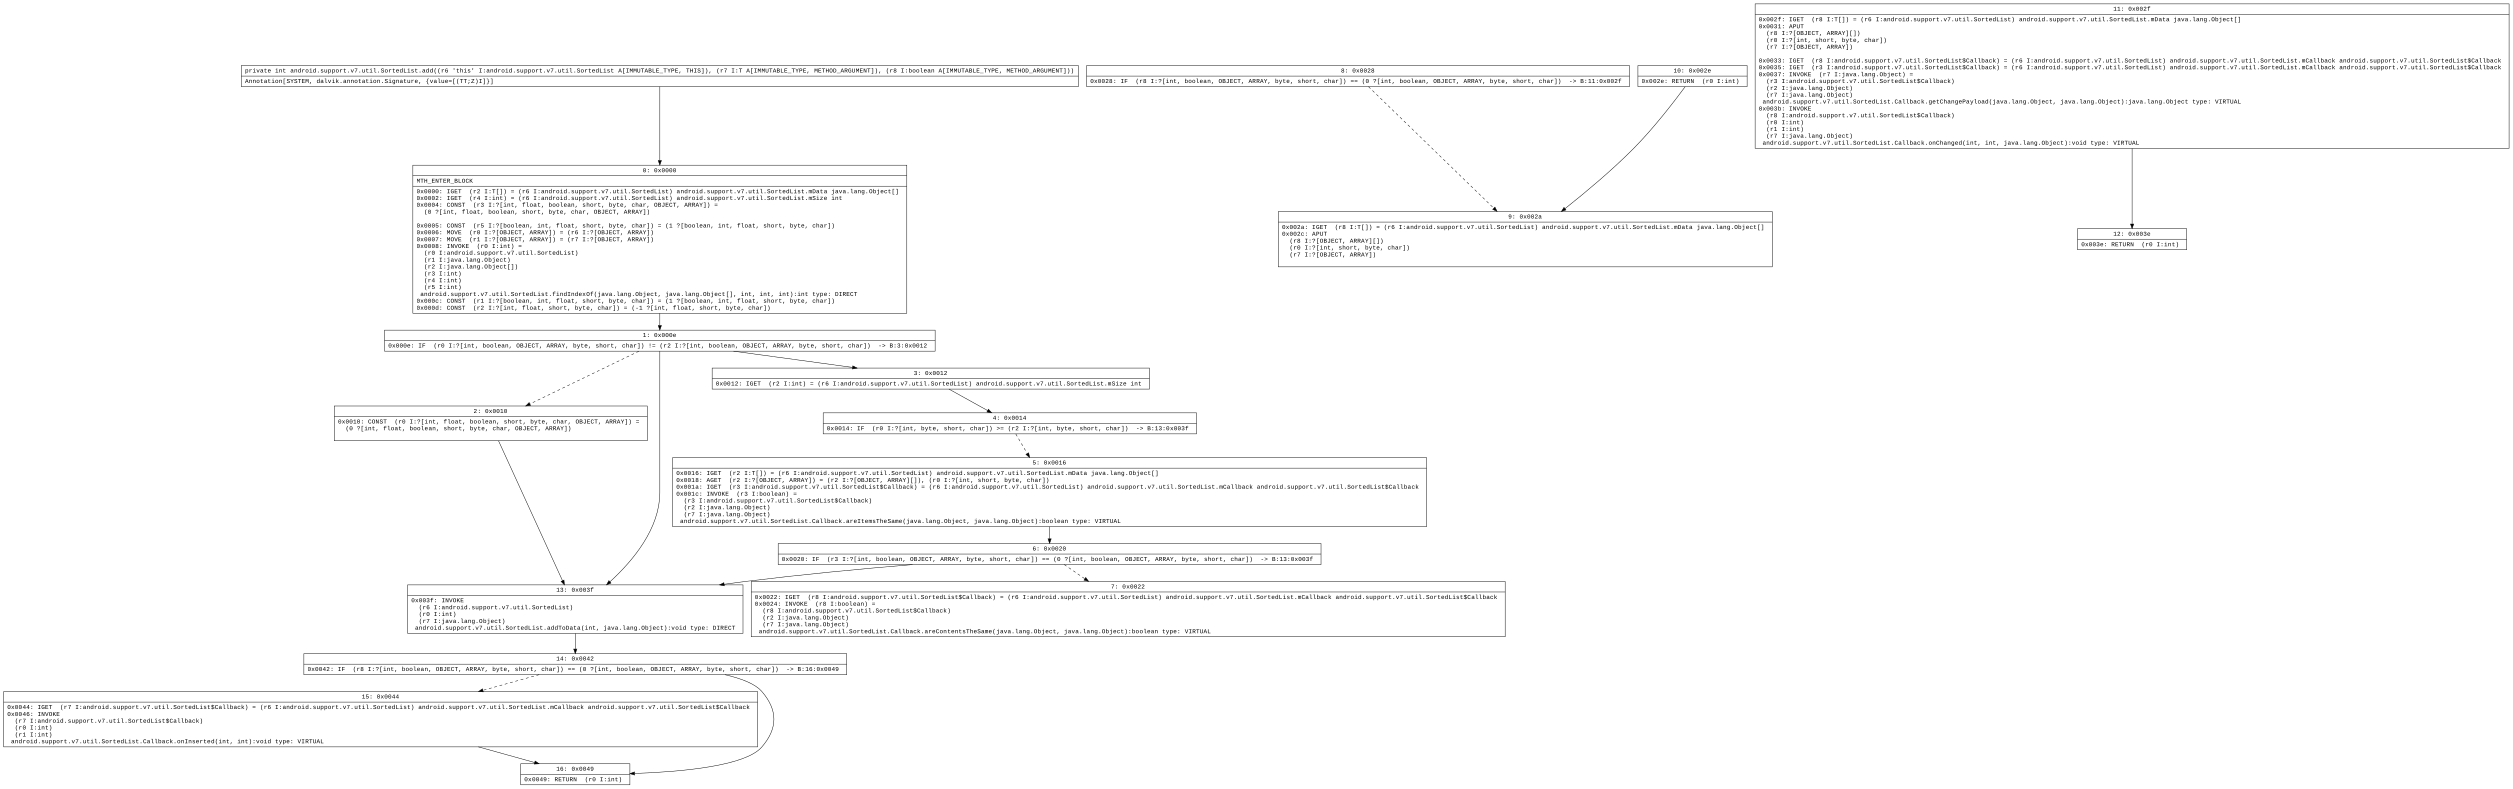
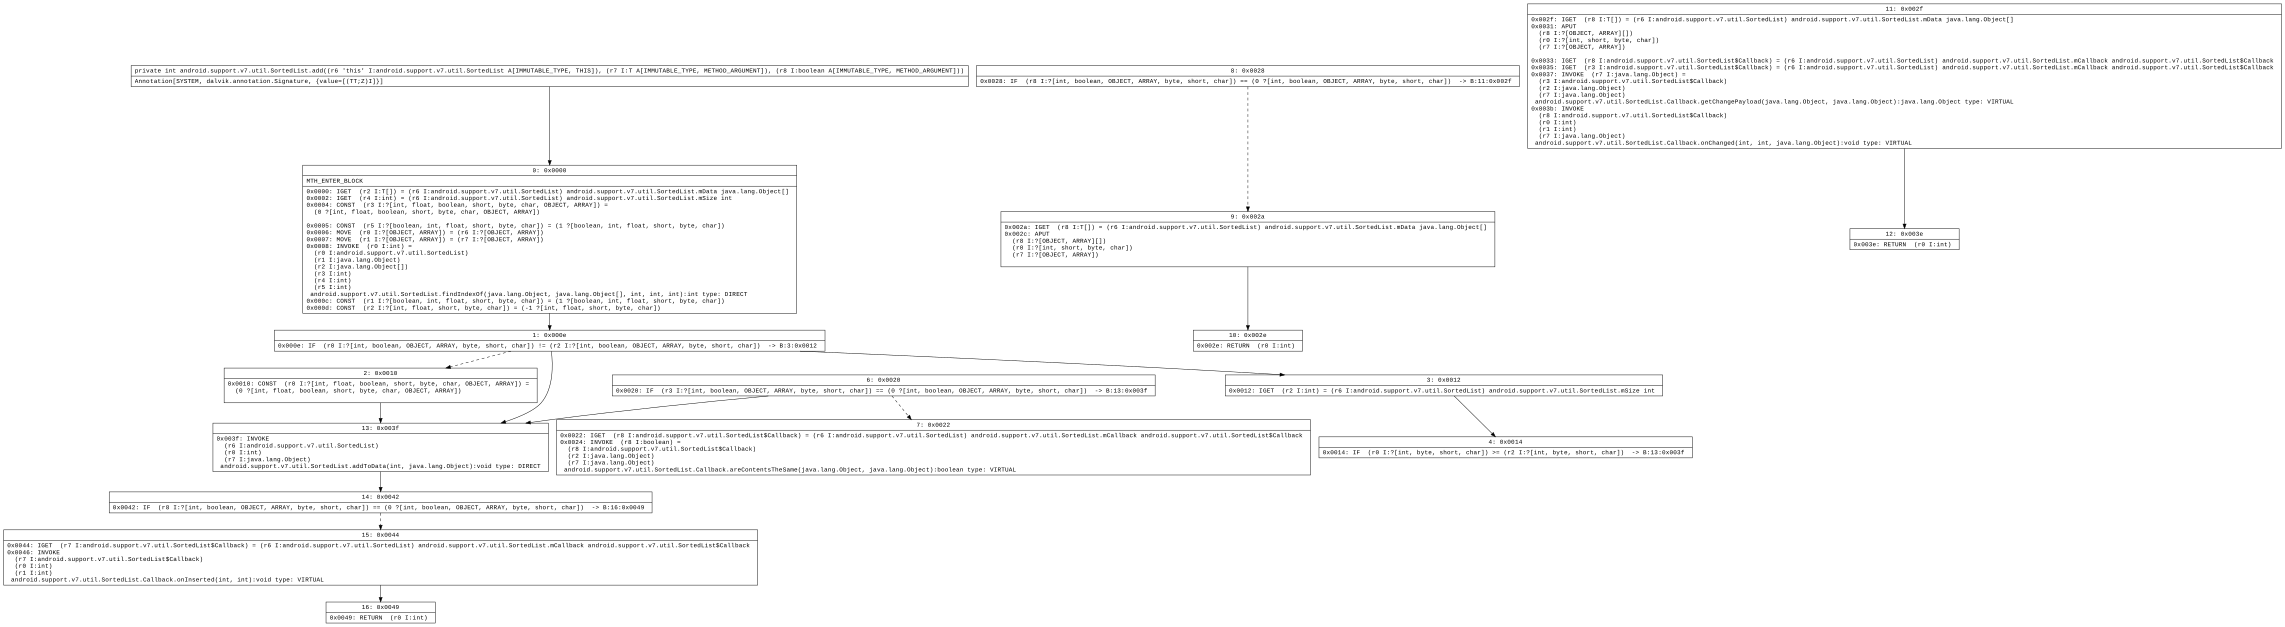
edge "10: 0x002e" -> "9: 0x002a": reversed
node "5: 0x0016": removed
edge "14: 0x0042" -> "16: 0x0049": removed
